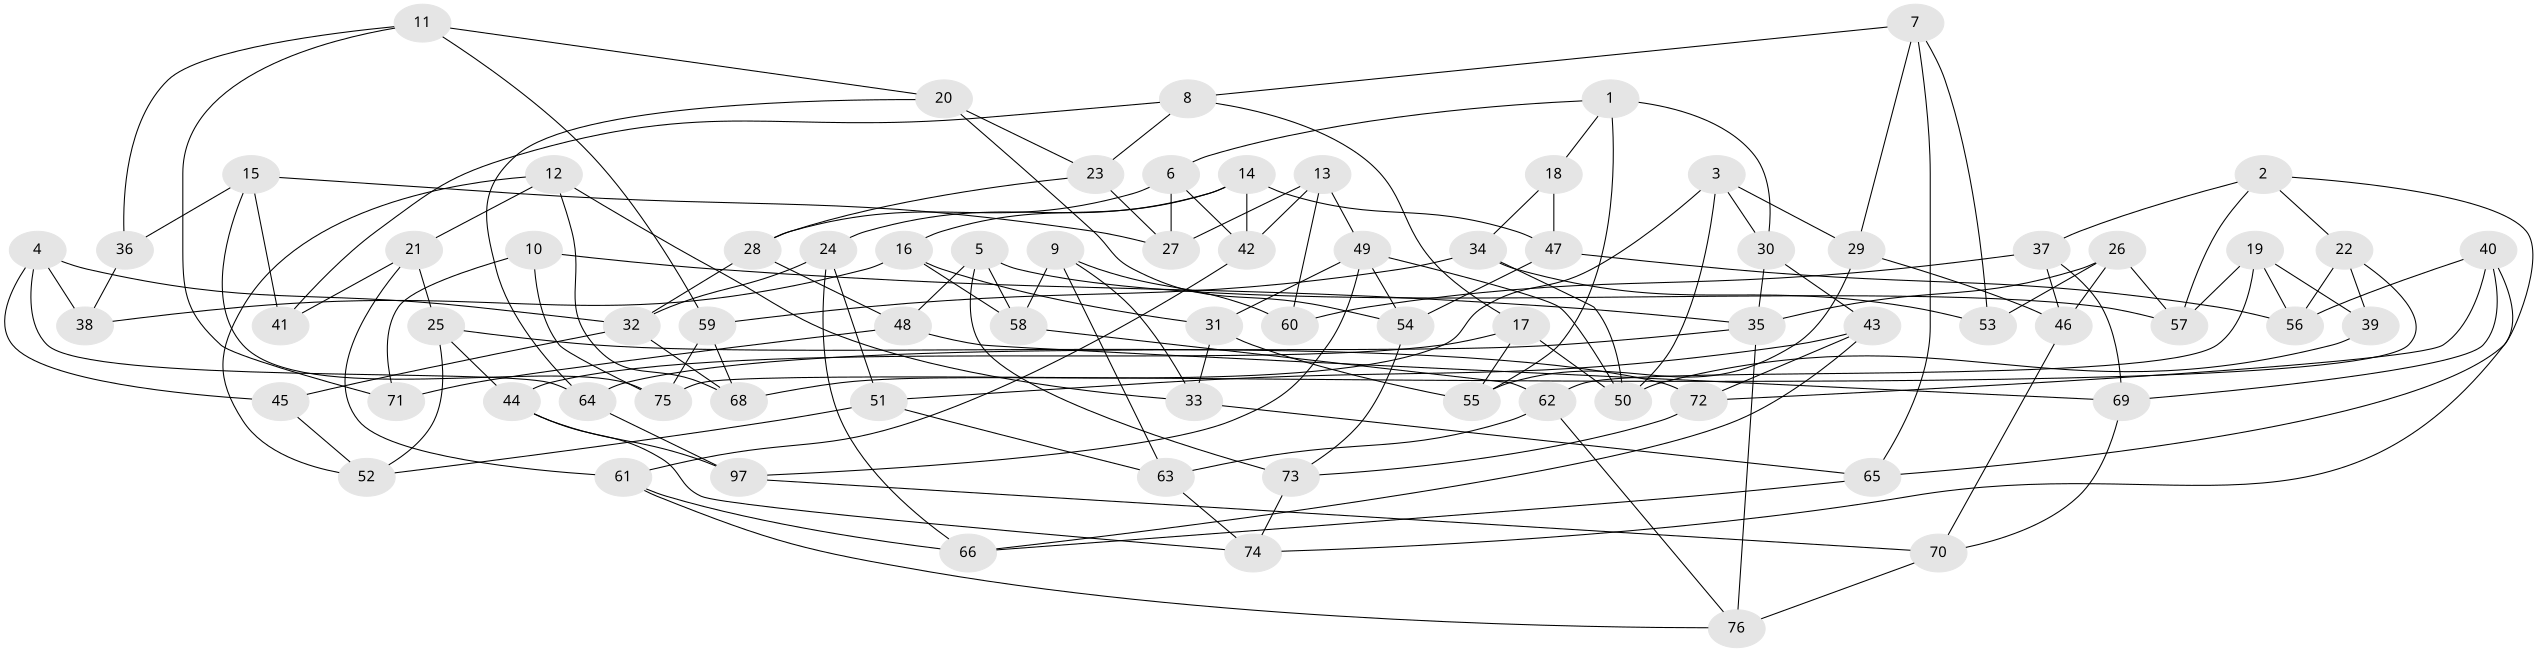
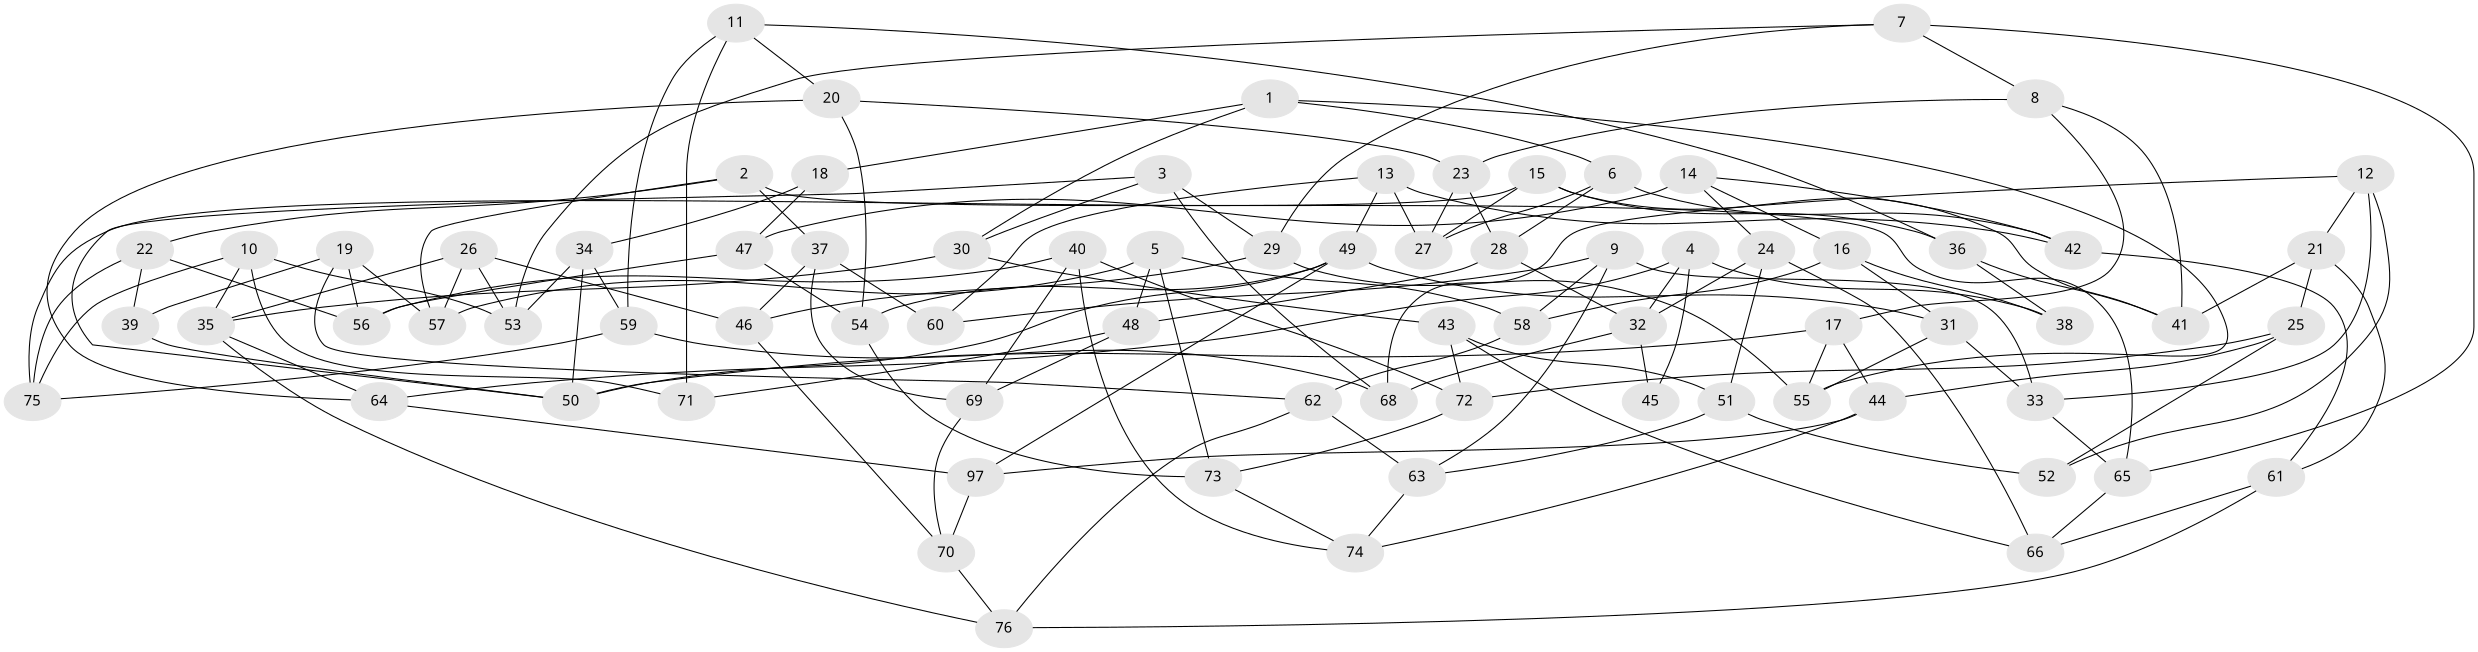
edge "36" -- "41": added
edge "10" -- "53": added
edge "45" -- "52": removed
